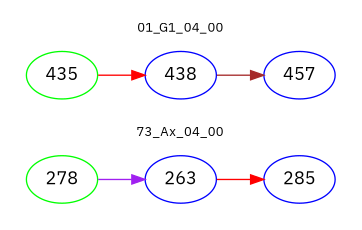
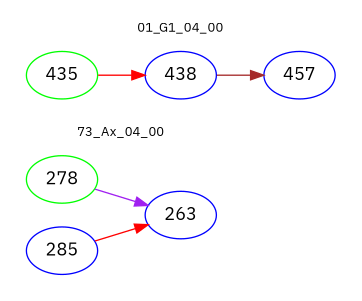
edge "263" -> "285": reversed
